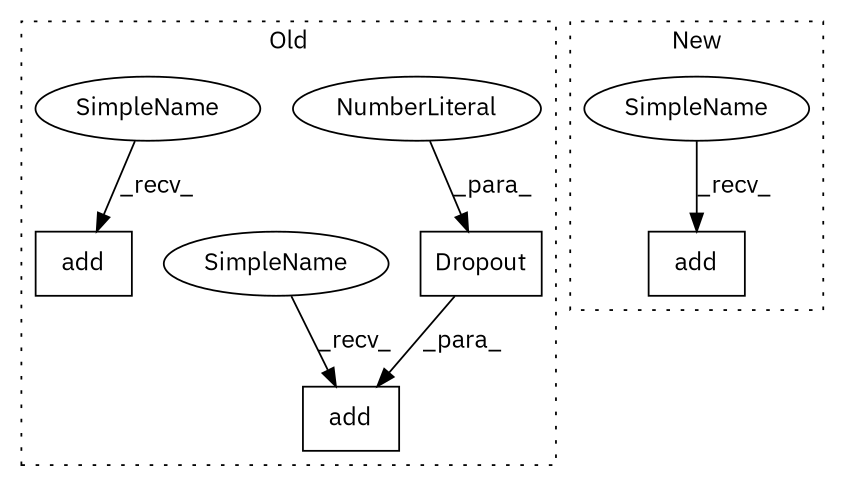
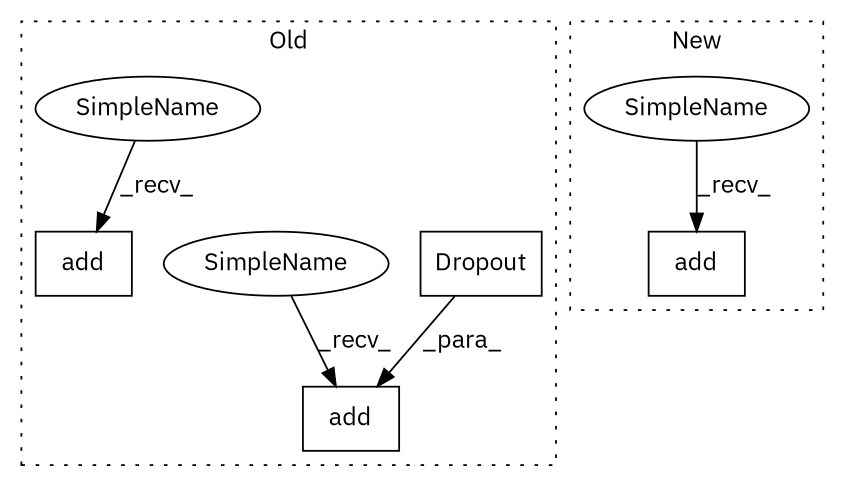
node "NumberLiteral": removed
